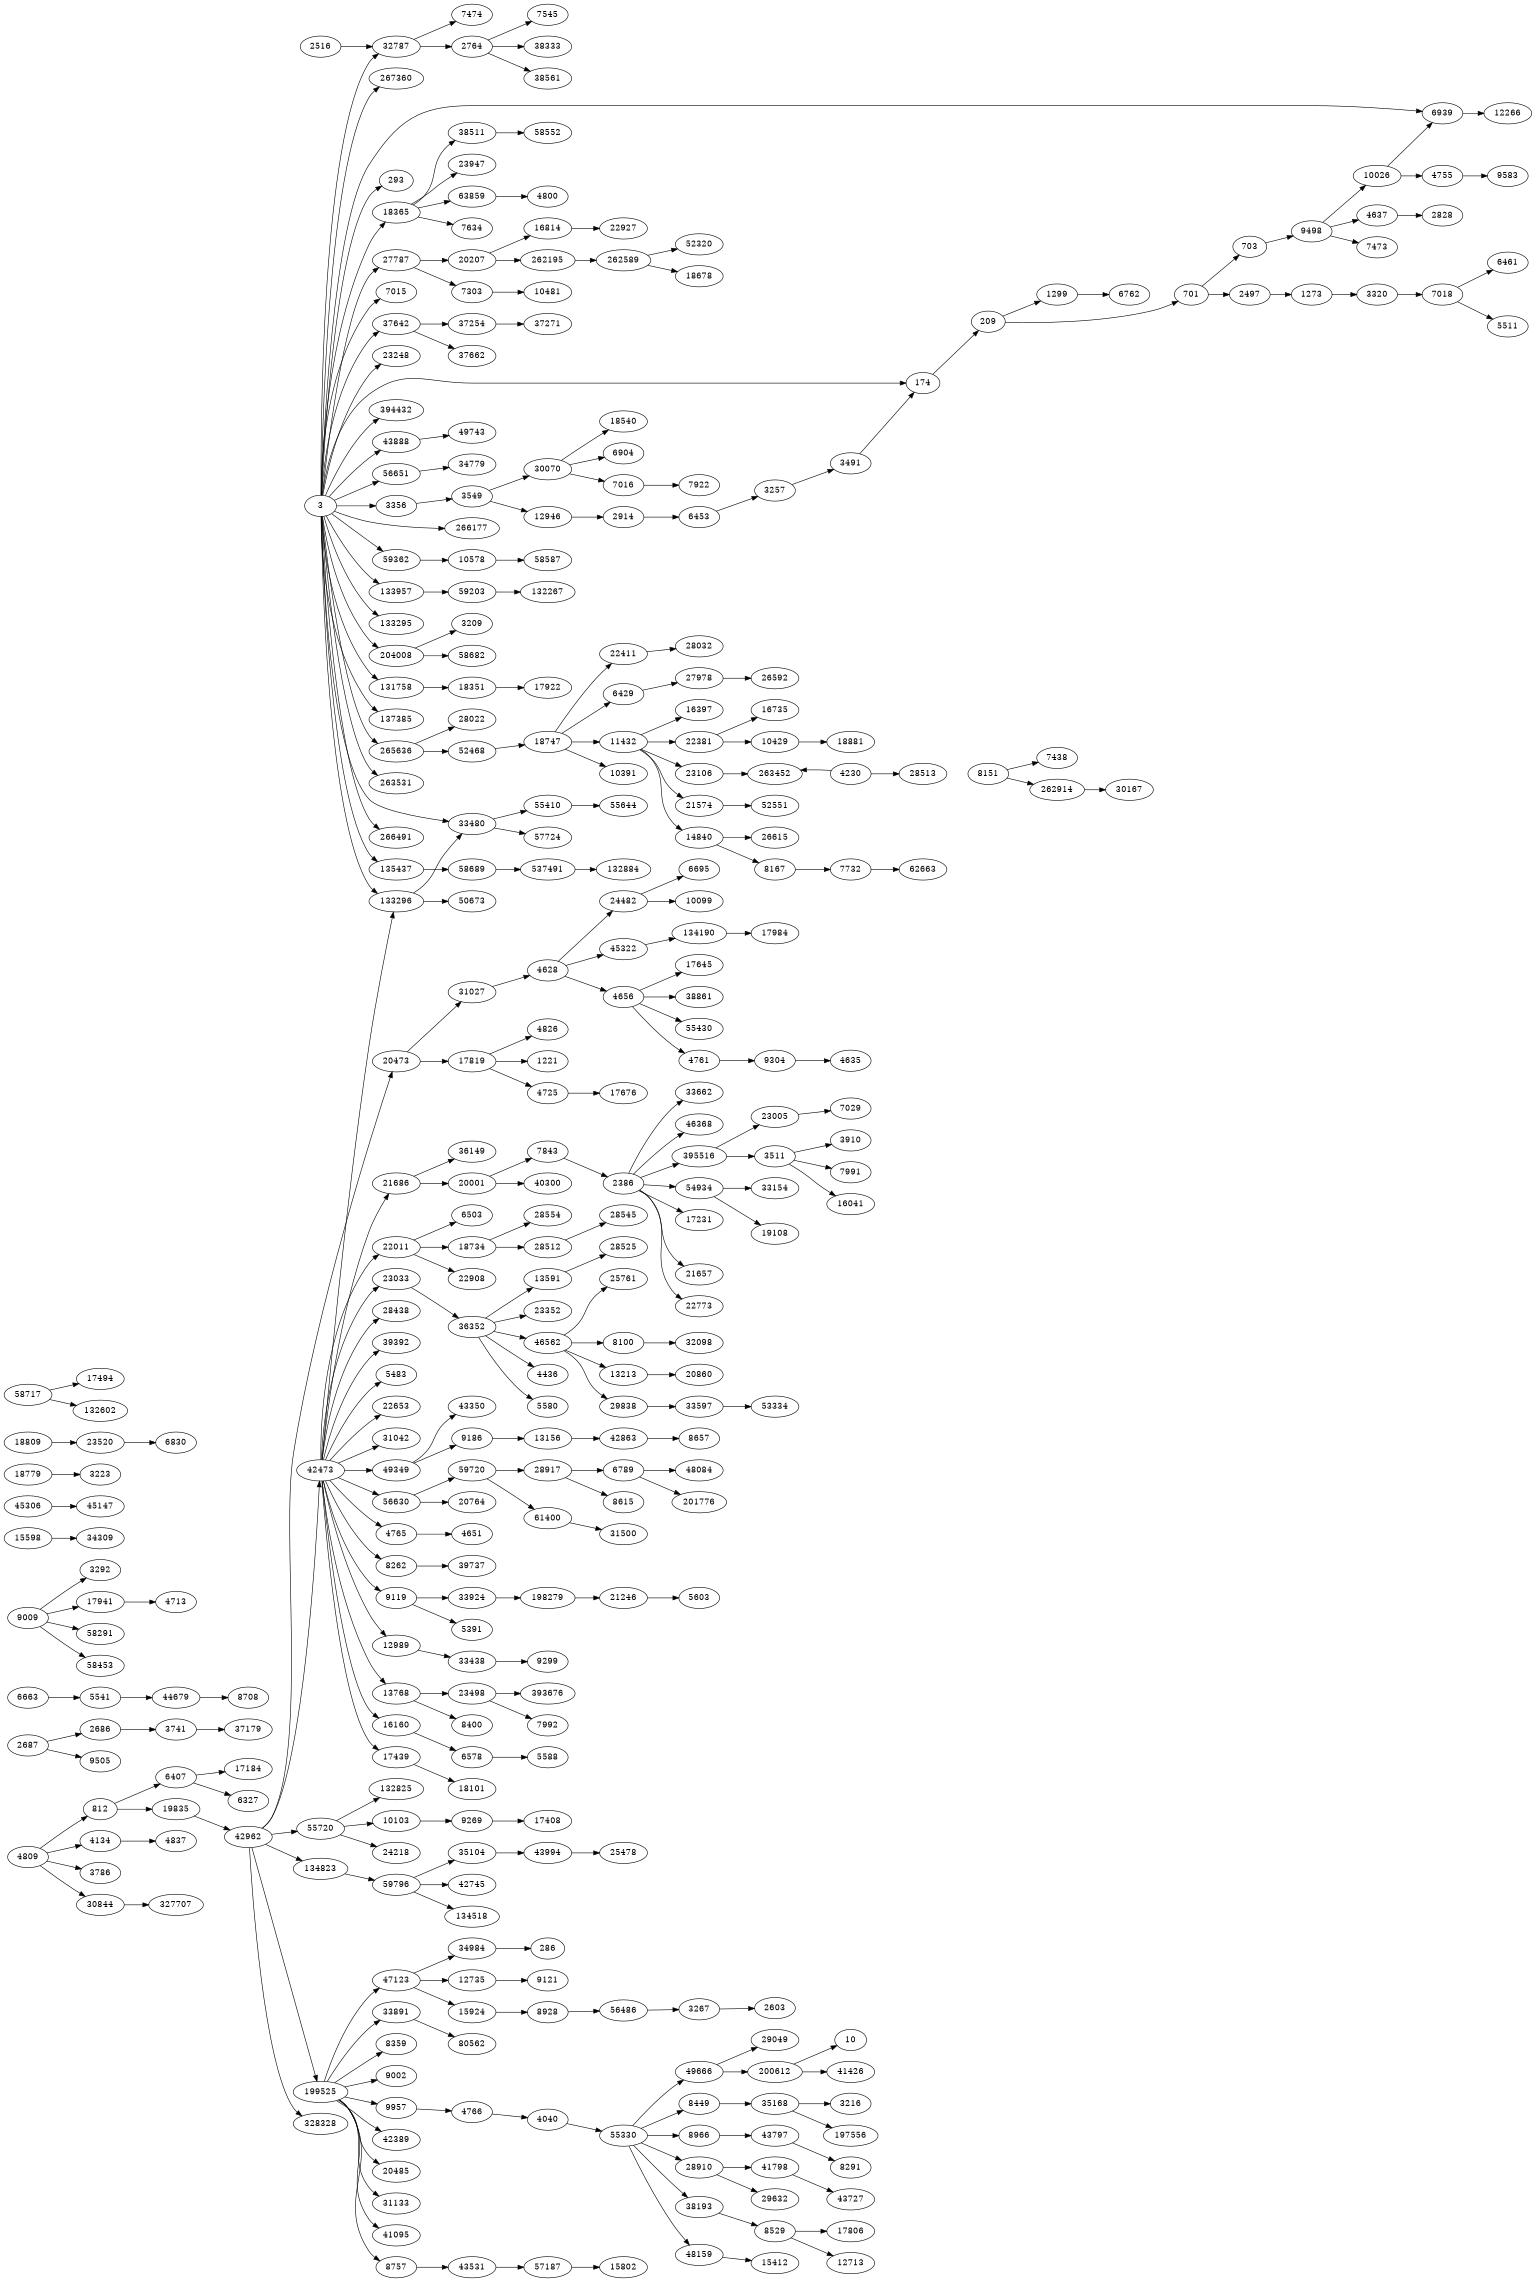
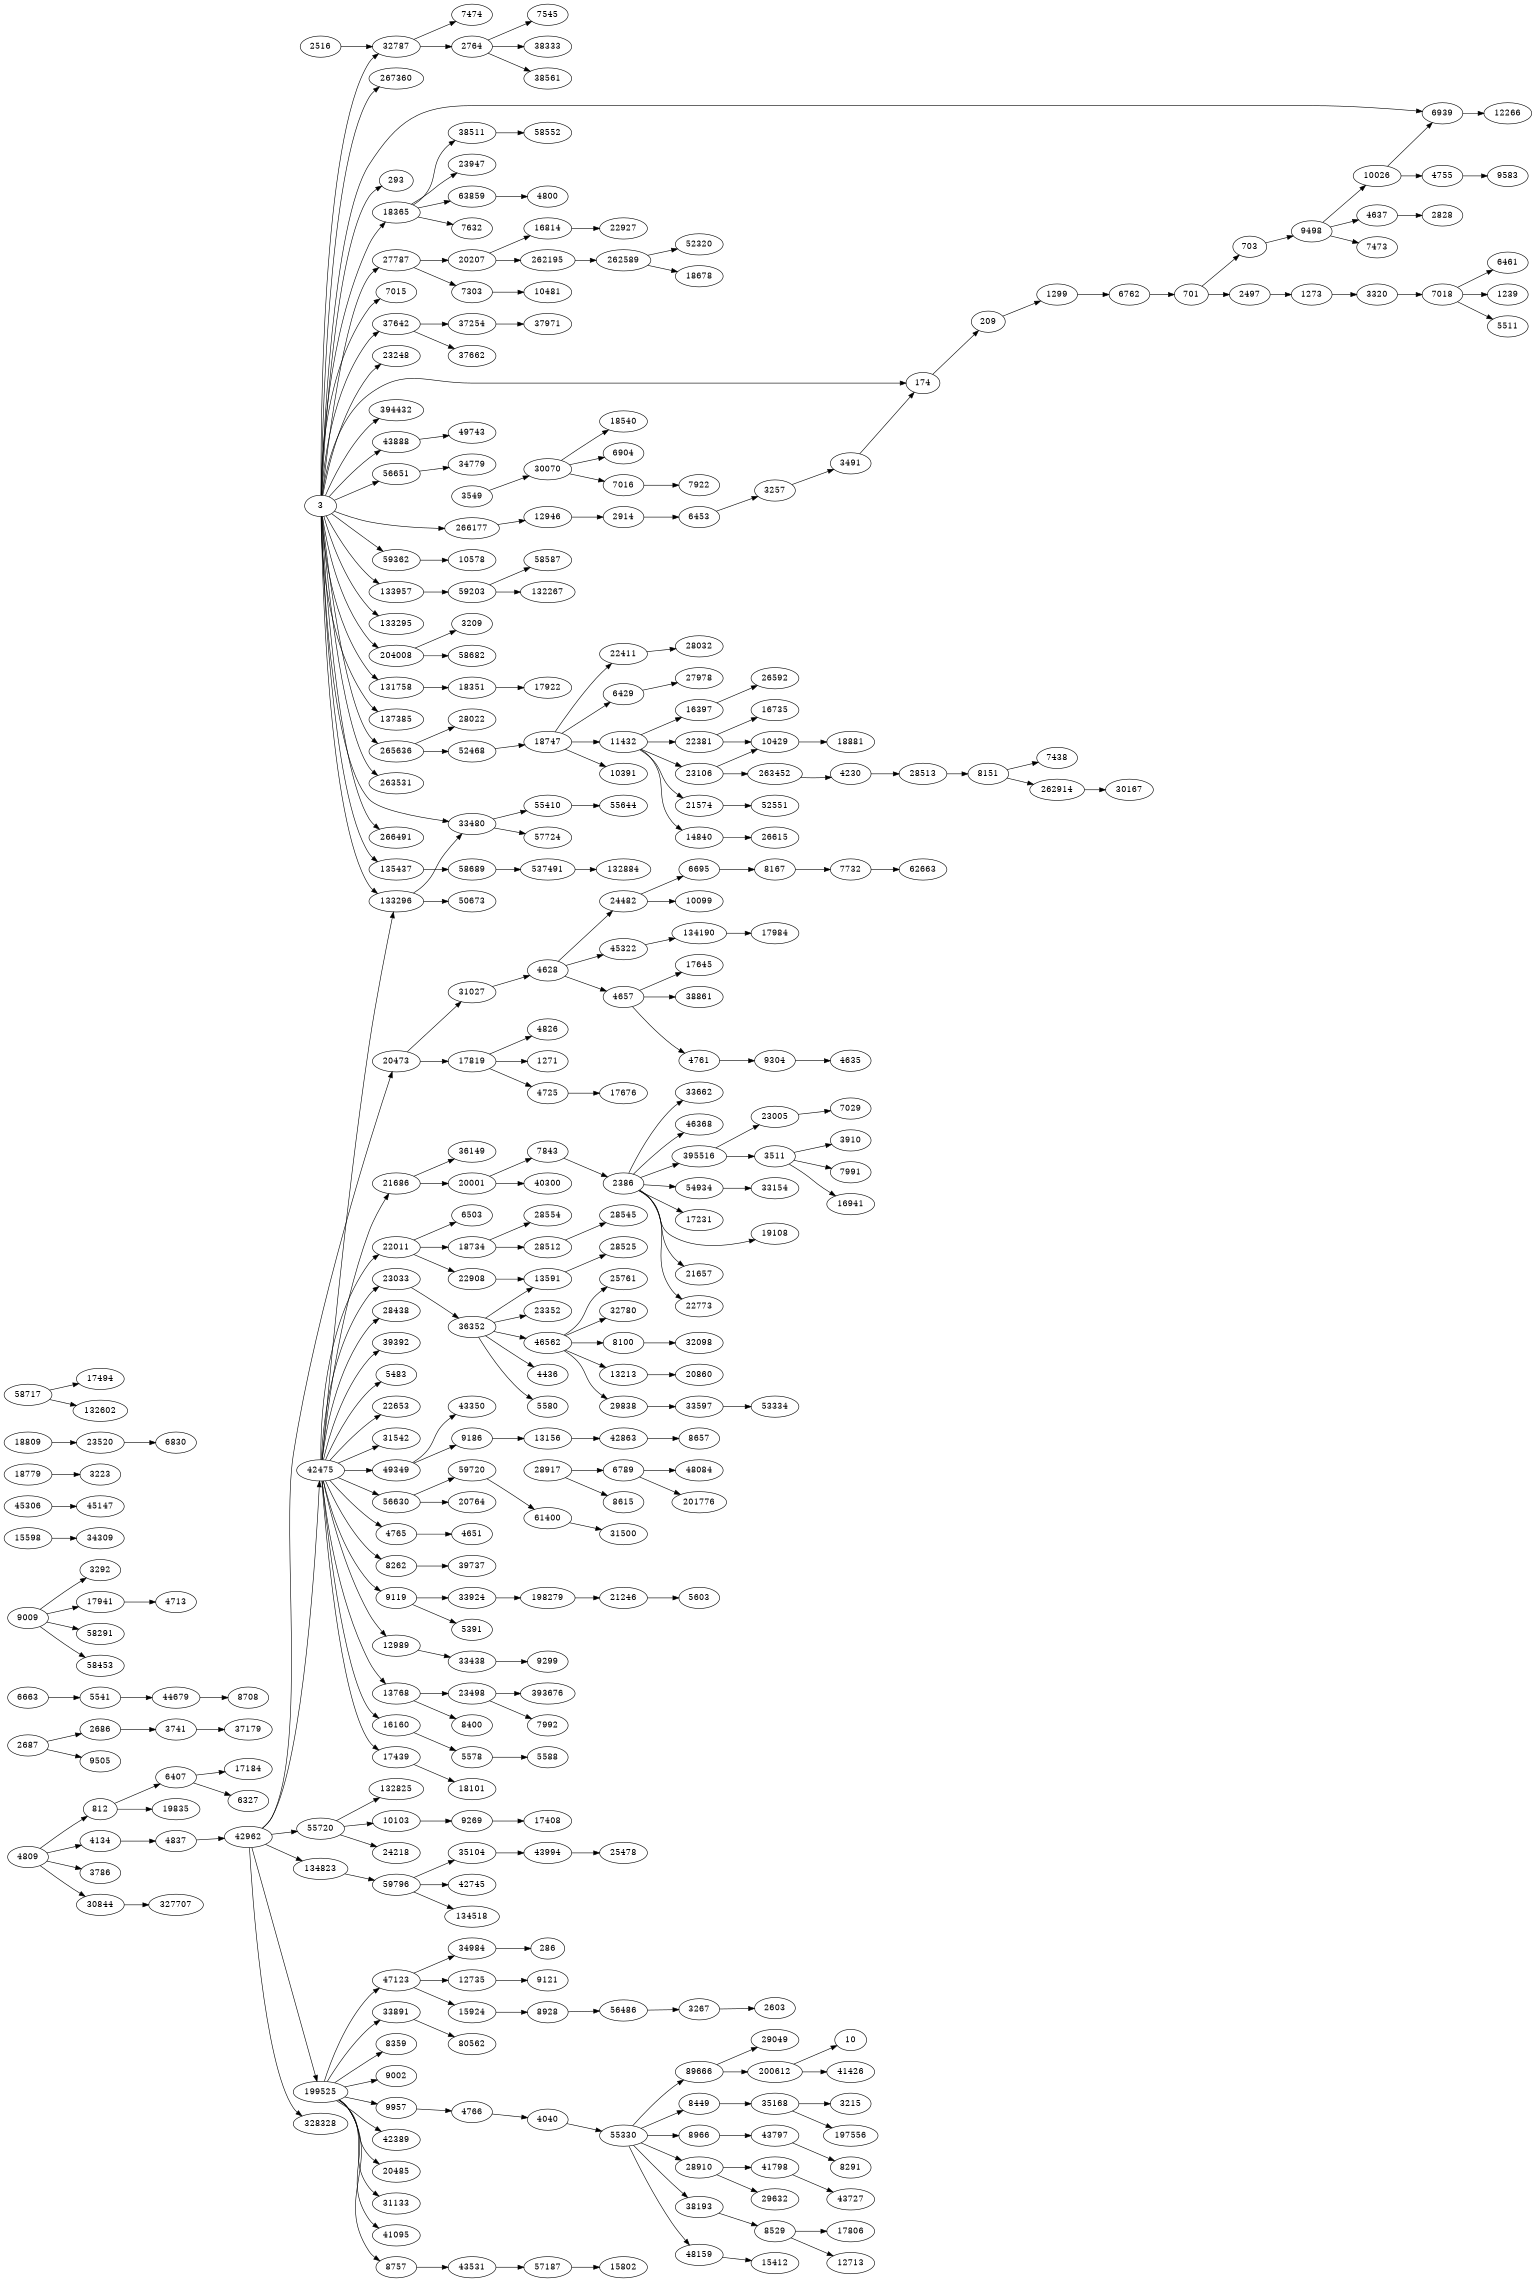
node "7634": label "7634" -> "7632"
node "1239": added
edge "209" -> "701": now "6762" -> "701"
node "37271": label "37271" -> "37971"
node "3356": removed
edge "3549" -> "12946": now "266177" -> "12946"
edge "10578" -> "58587": now "59203" -> "58587"
edge "27978" -> "26592": now "16397" -> "26592"
edge "23106" -> "10429": added
edge "4230" -> "263452": reversed
edge "28513" -> "8151": added
edge "14840" -> "8167": now "6695" -> "8167"
node "4656": label "4656" -> "4657"
node "55430": removed
node "1221": label "1221" -> "1271"
node "16041": label "16041" -> "16941"
edge "54934" -> "19108": now "2386" -> "19108"
edge "22908" -> "13591": added
node "32780": added
node "31042": label "31042" -> "31542"
node "42473": label "42473" -> "42475"
edge "59720" -> "28917": removed
node "6578": label "6578" -> "5578"
edge "19835" -> "42962": now "4837" -> "42962"
node "49666": label "49666" -> "89666"
node "3216": label "3216" -> "3215"
